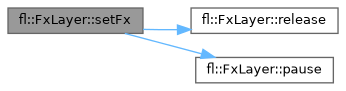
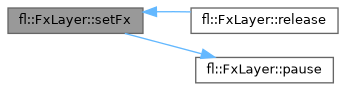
edge "fl::FxLayer::setFx" -> "fl::FxLayer::release": reversed
